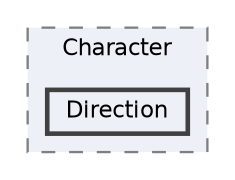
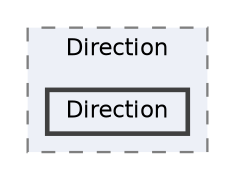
cluster "Character": label "Character" -> "Direction"
